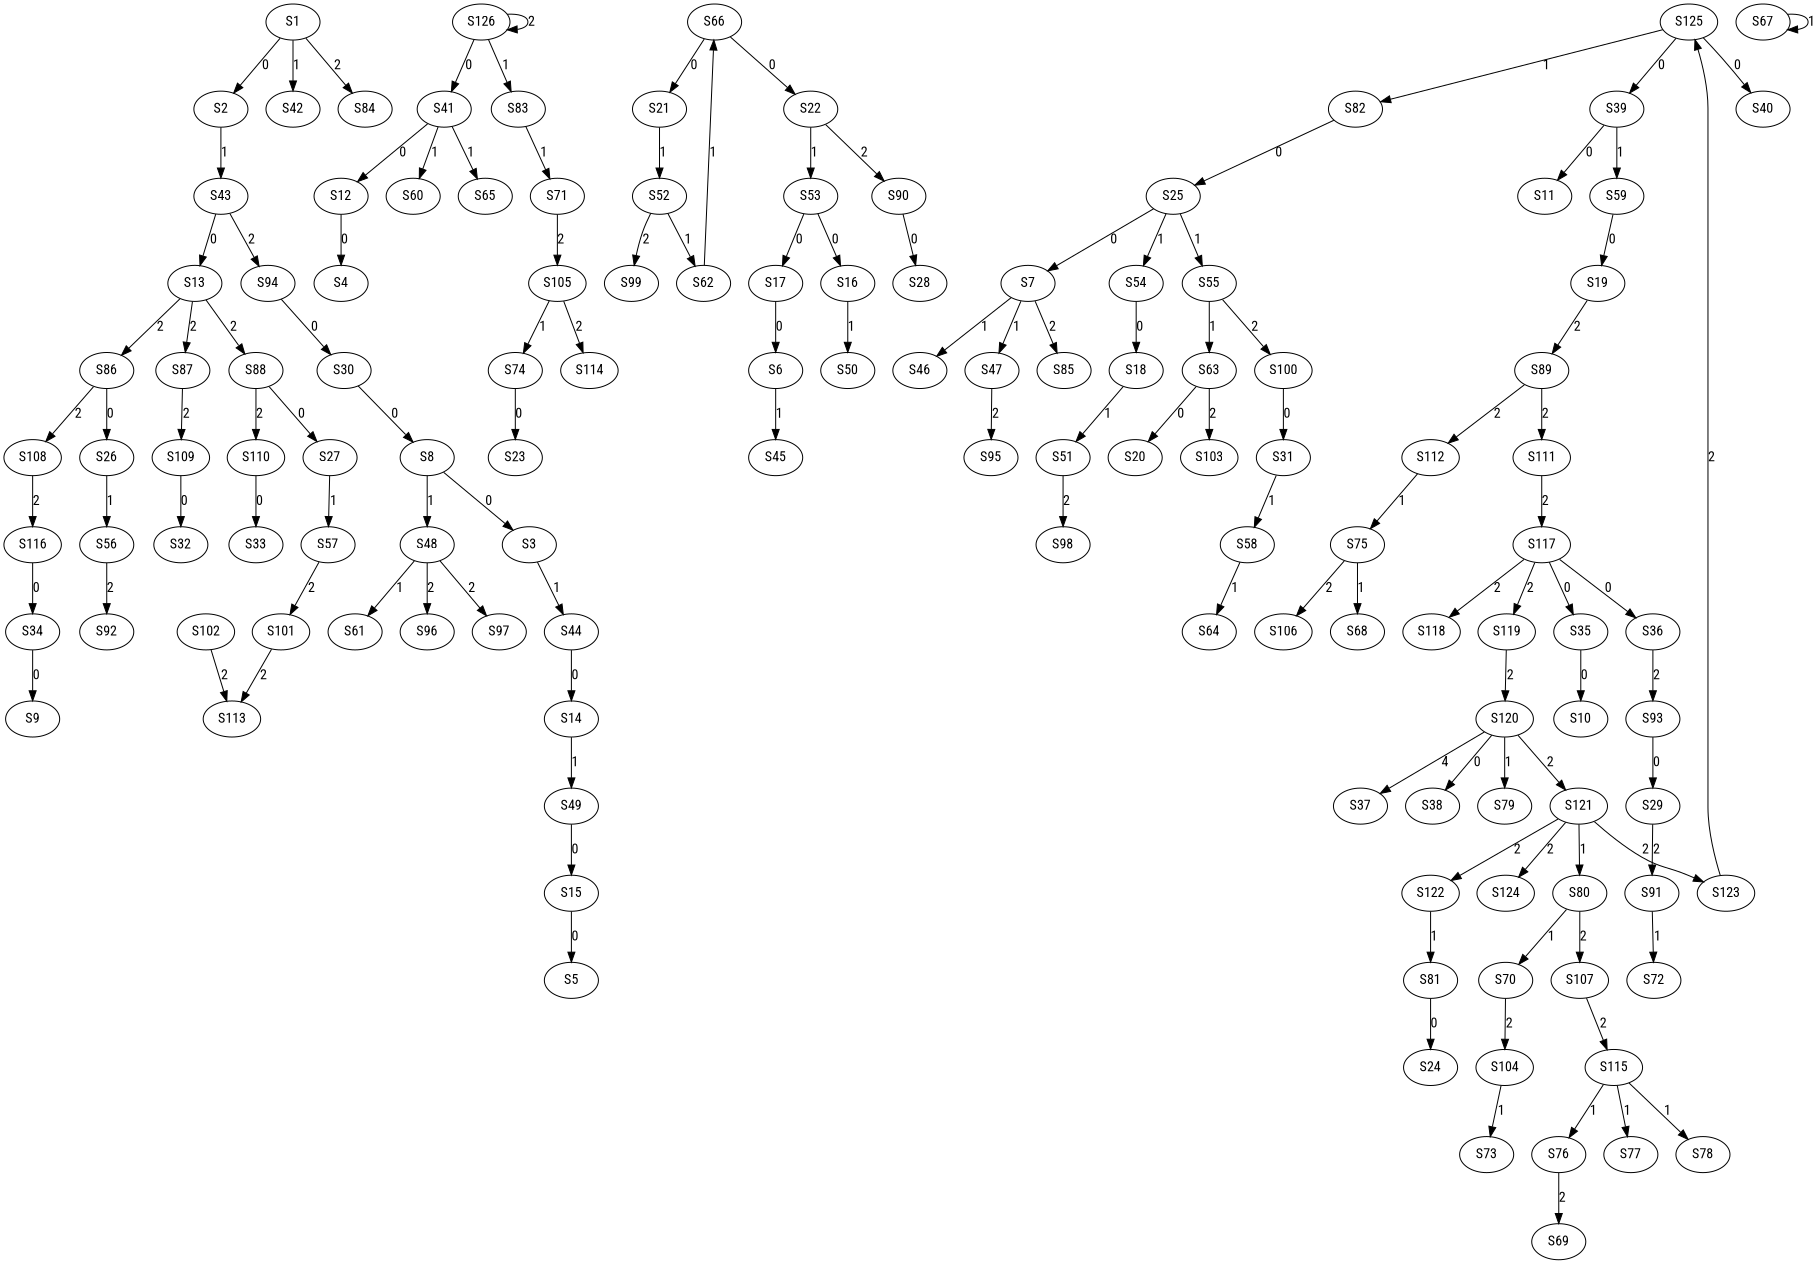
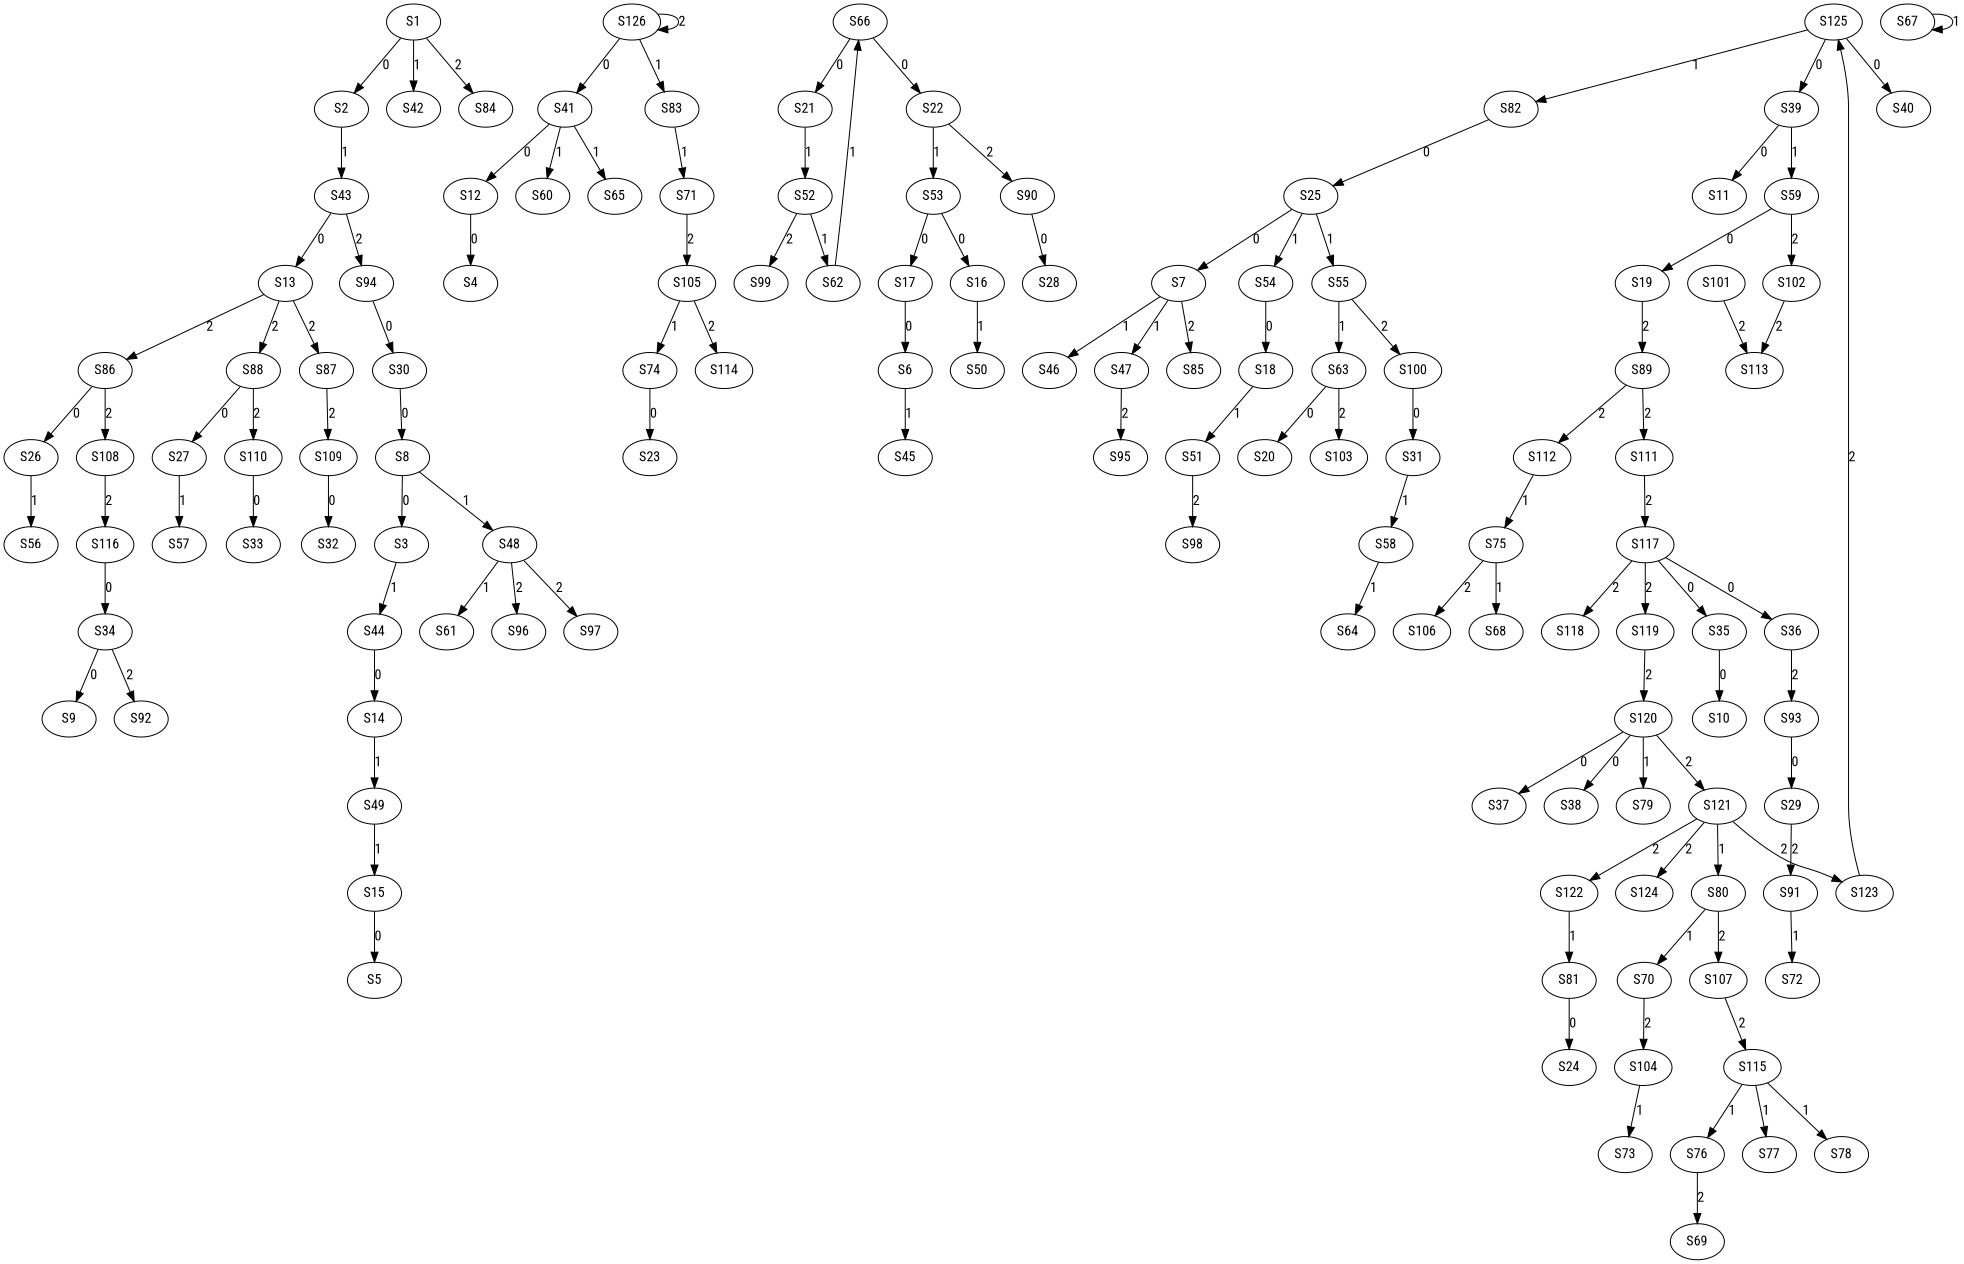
edge "S59" -> "S102": added, label "2"
edge "S56" -> "S92": now "S34" -> "S92"
edge "S57" -> "S101": removed, label "2"
edge "S120" -> "S37": label "4" -> "0"
edge "S49" -> "S15": label "0" -> "1"
